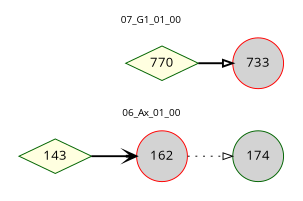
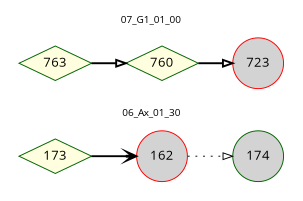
node "763": added
node "770": label "770" -> "760"
node "733": label "733" -> "723"
cluster "06_Ax_01_00": label "06_Ax_01_00" -> "06_Ax_01_30"
node "143": label "143" -> "173"
